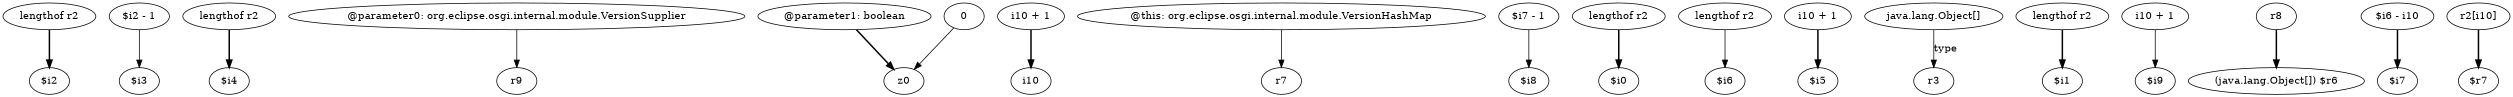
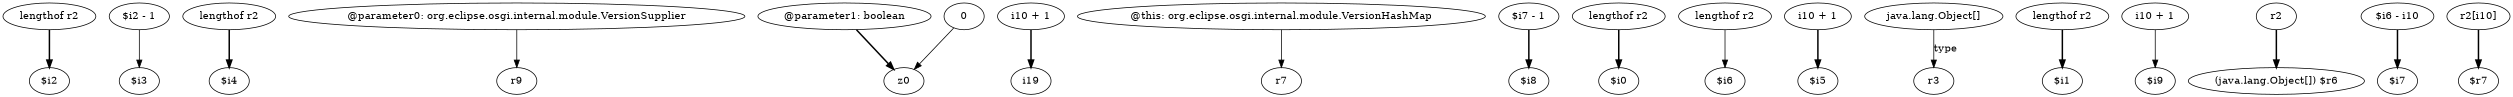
node "r8": label "r8" -> "r2"
edge "$i7 - 1" -> "$i8": style solid -> bold
node "i10": label "i10" -> "i19"
